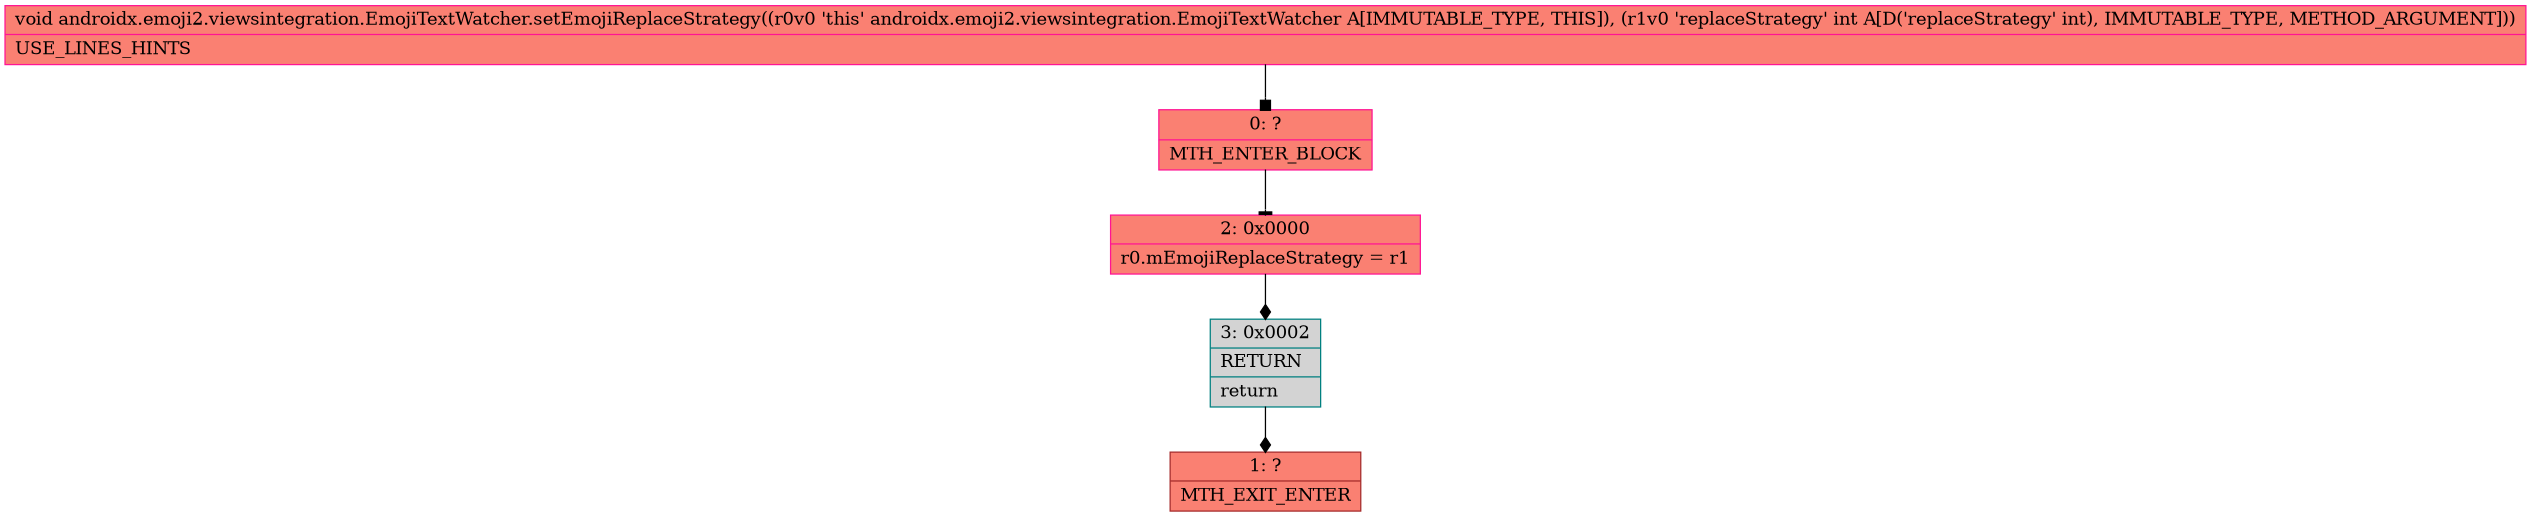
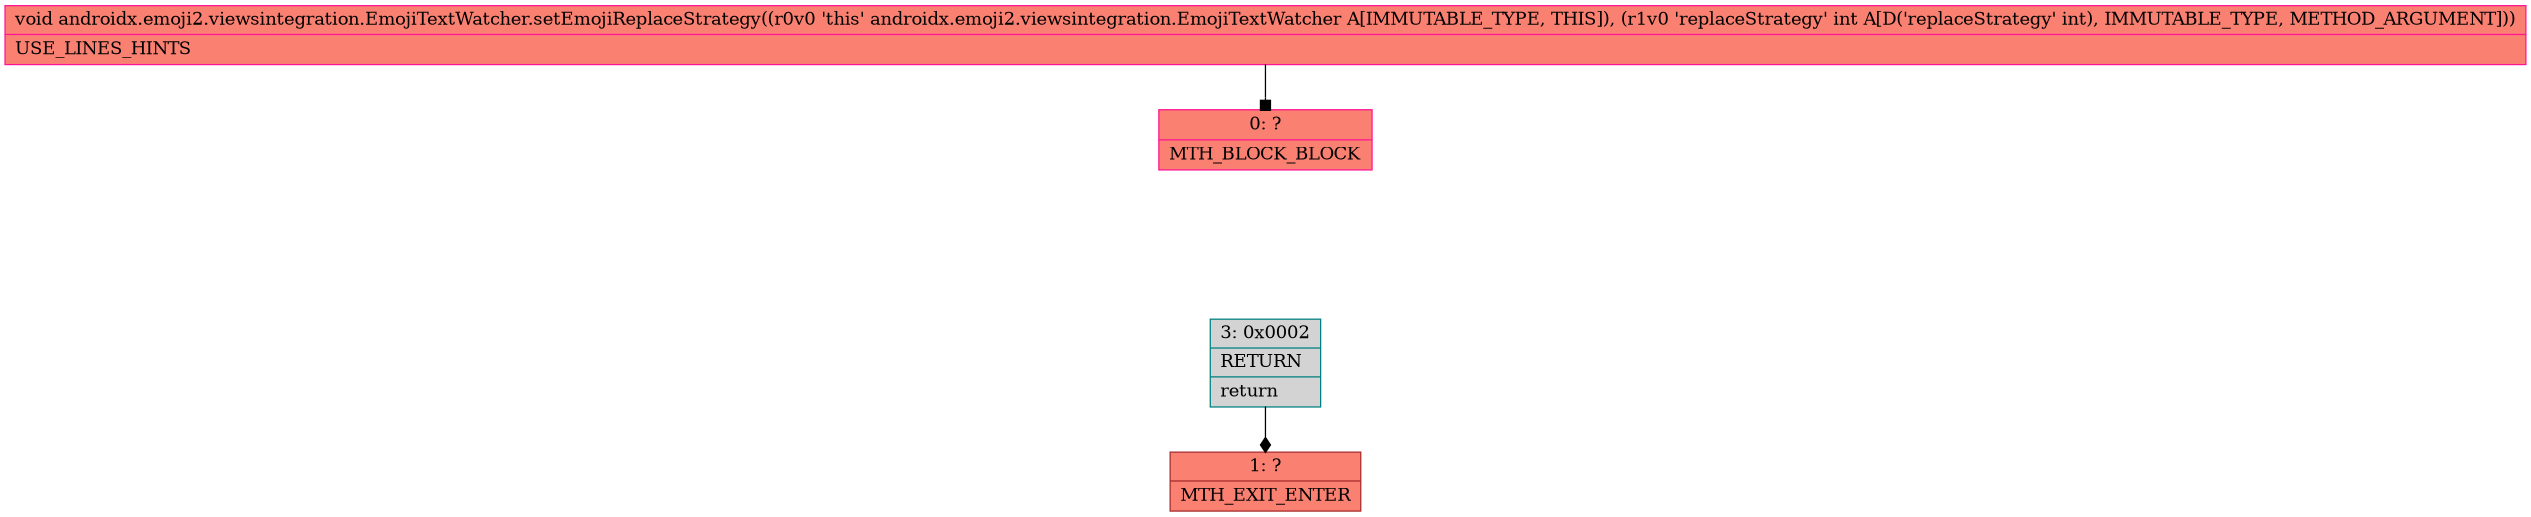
node "0: ?": text "MTH_ENTER_BLOCK" -> "MTH_BLOCK_BLOCK"
node "2: 0x0000": removed
